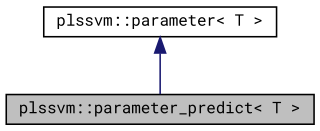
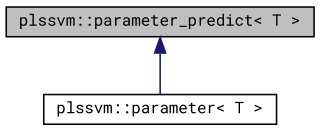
edge "plssvm::parameter_predict< T >" -> "plssvm::parameter< T >": reversed
